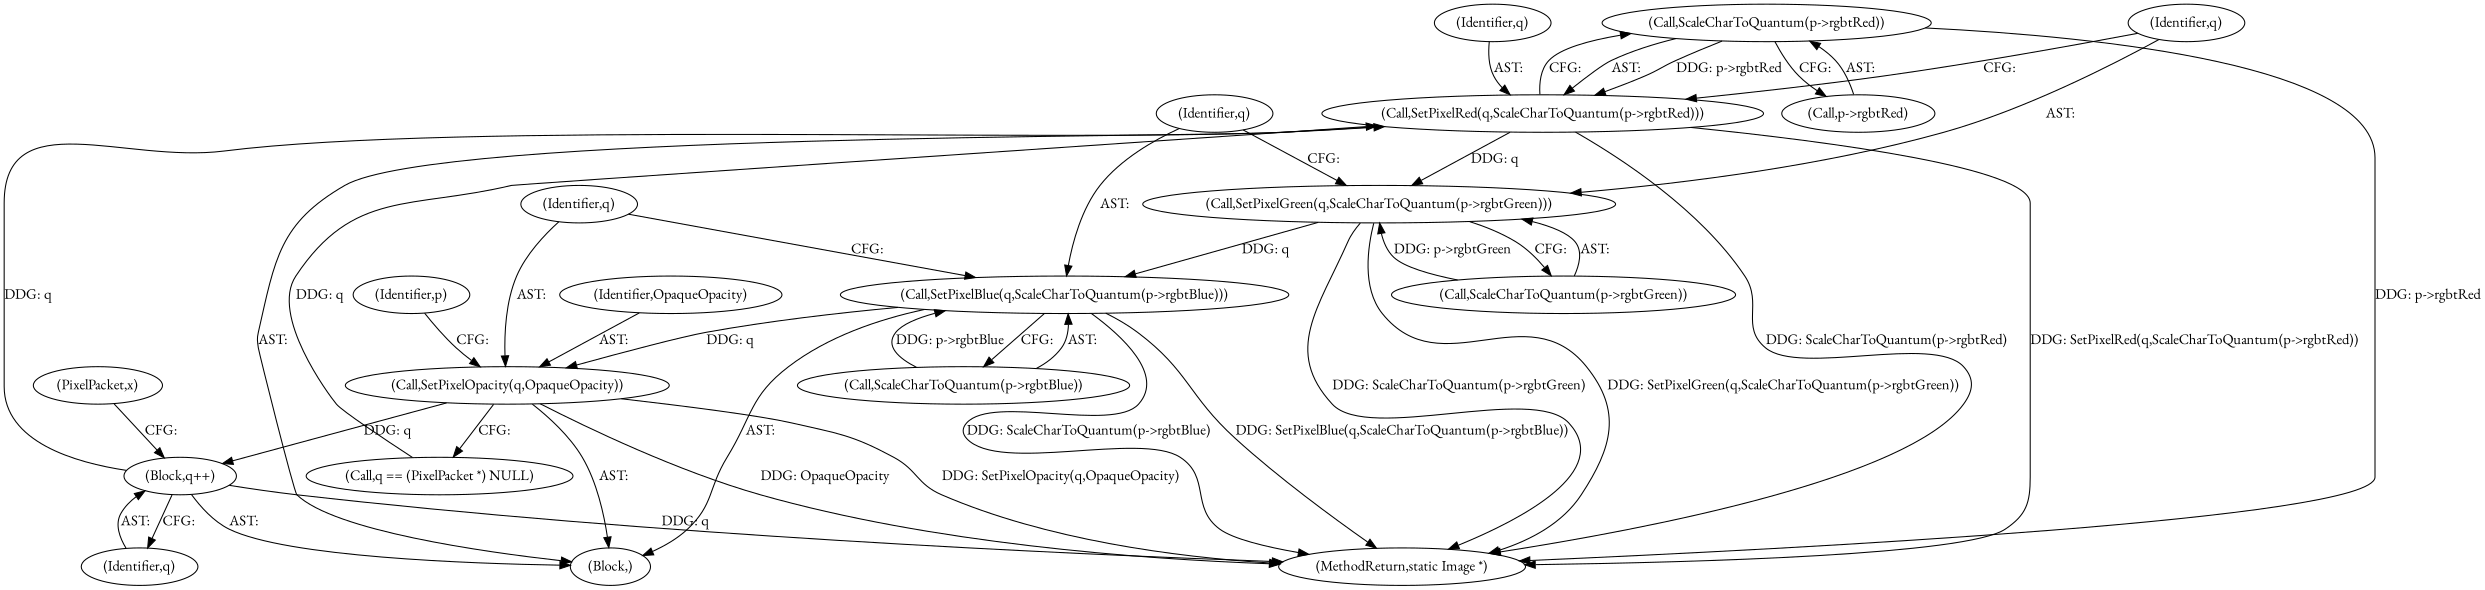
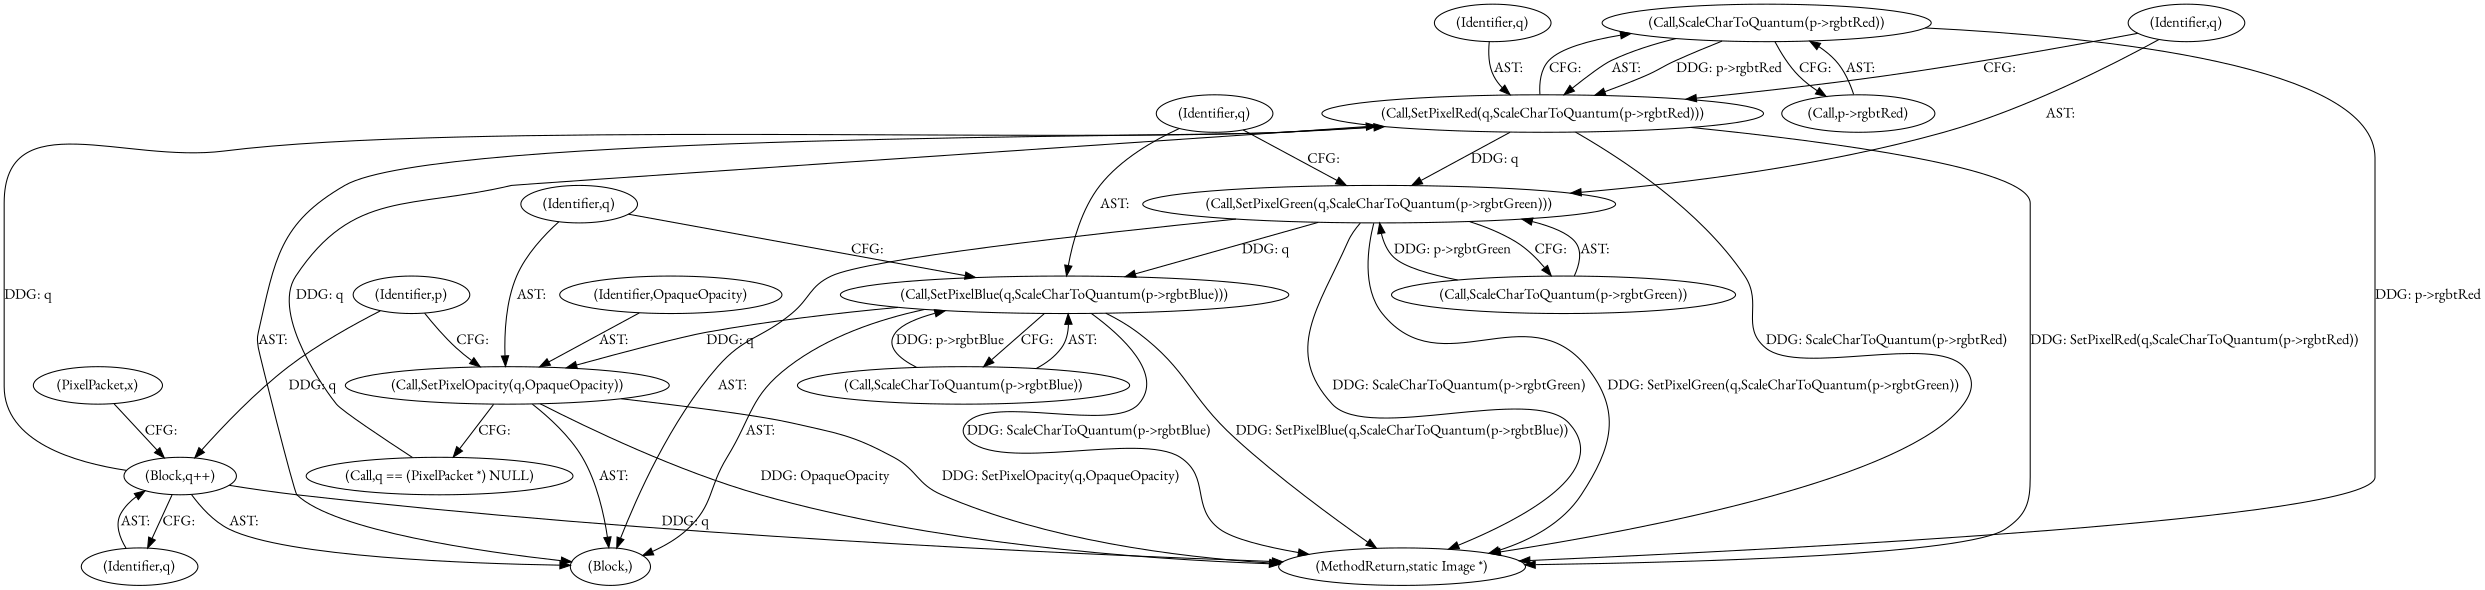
edge "(Call,SetPixelGreen(q,ScaleCharToQuantum(p->rgbtGreen)))" -> "(Block,)": added, label "AST:"
edge "(Call,SetPixelOpacity(q,OpaqueOpacity))" -> "(Block,q++)": now "(Identifier,p)" -> "(Block,q++)"
